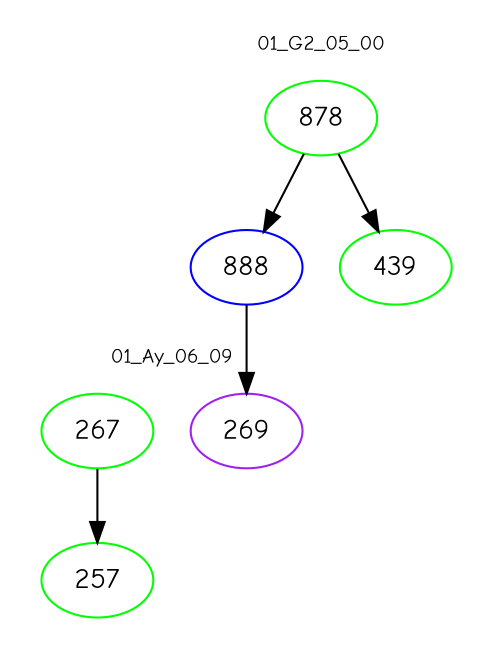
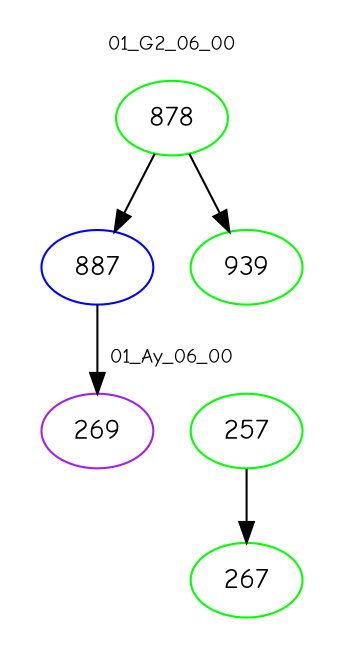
cluster "01_G2_05_00": label "01_G2_05_00" -> "01_G2_06_00"
node "888": label "888" -> "887"
node "439": label "439" -> "939"
cluster "01_Ay_06_09": label "01_Ay_06_09" -> "01_Ay_06_00"
edge "267" -> "257": reversed
